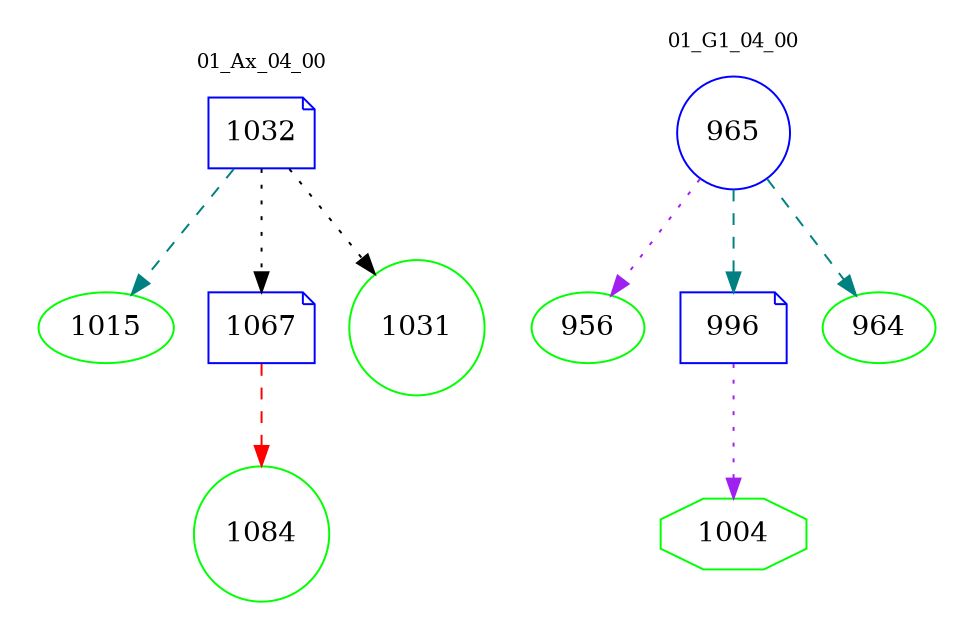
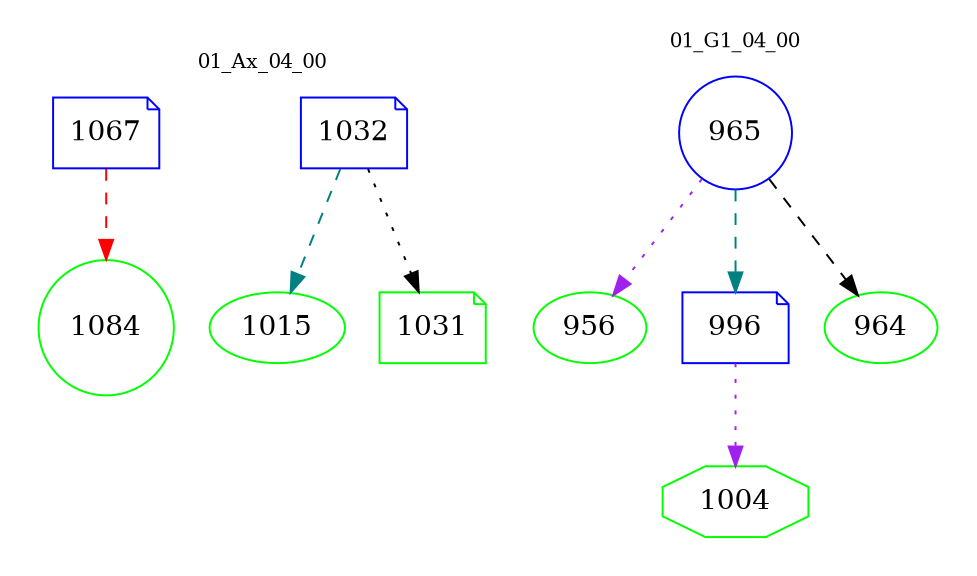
edge "1032" -> "1067": removed
edge "965" -> "964": color teal -> black
node "1031": shape circle -> note
